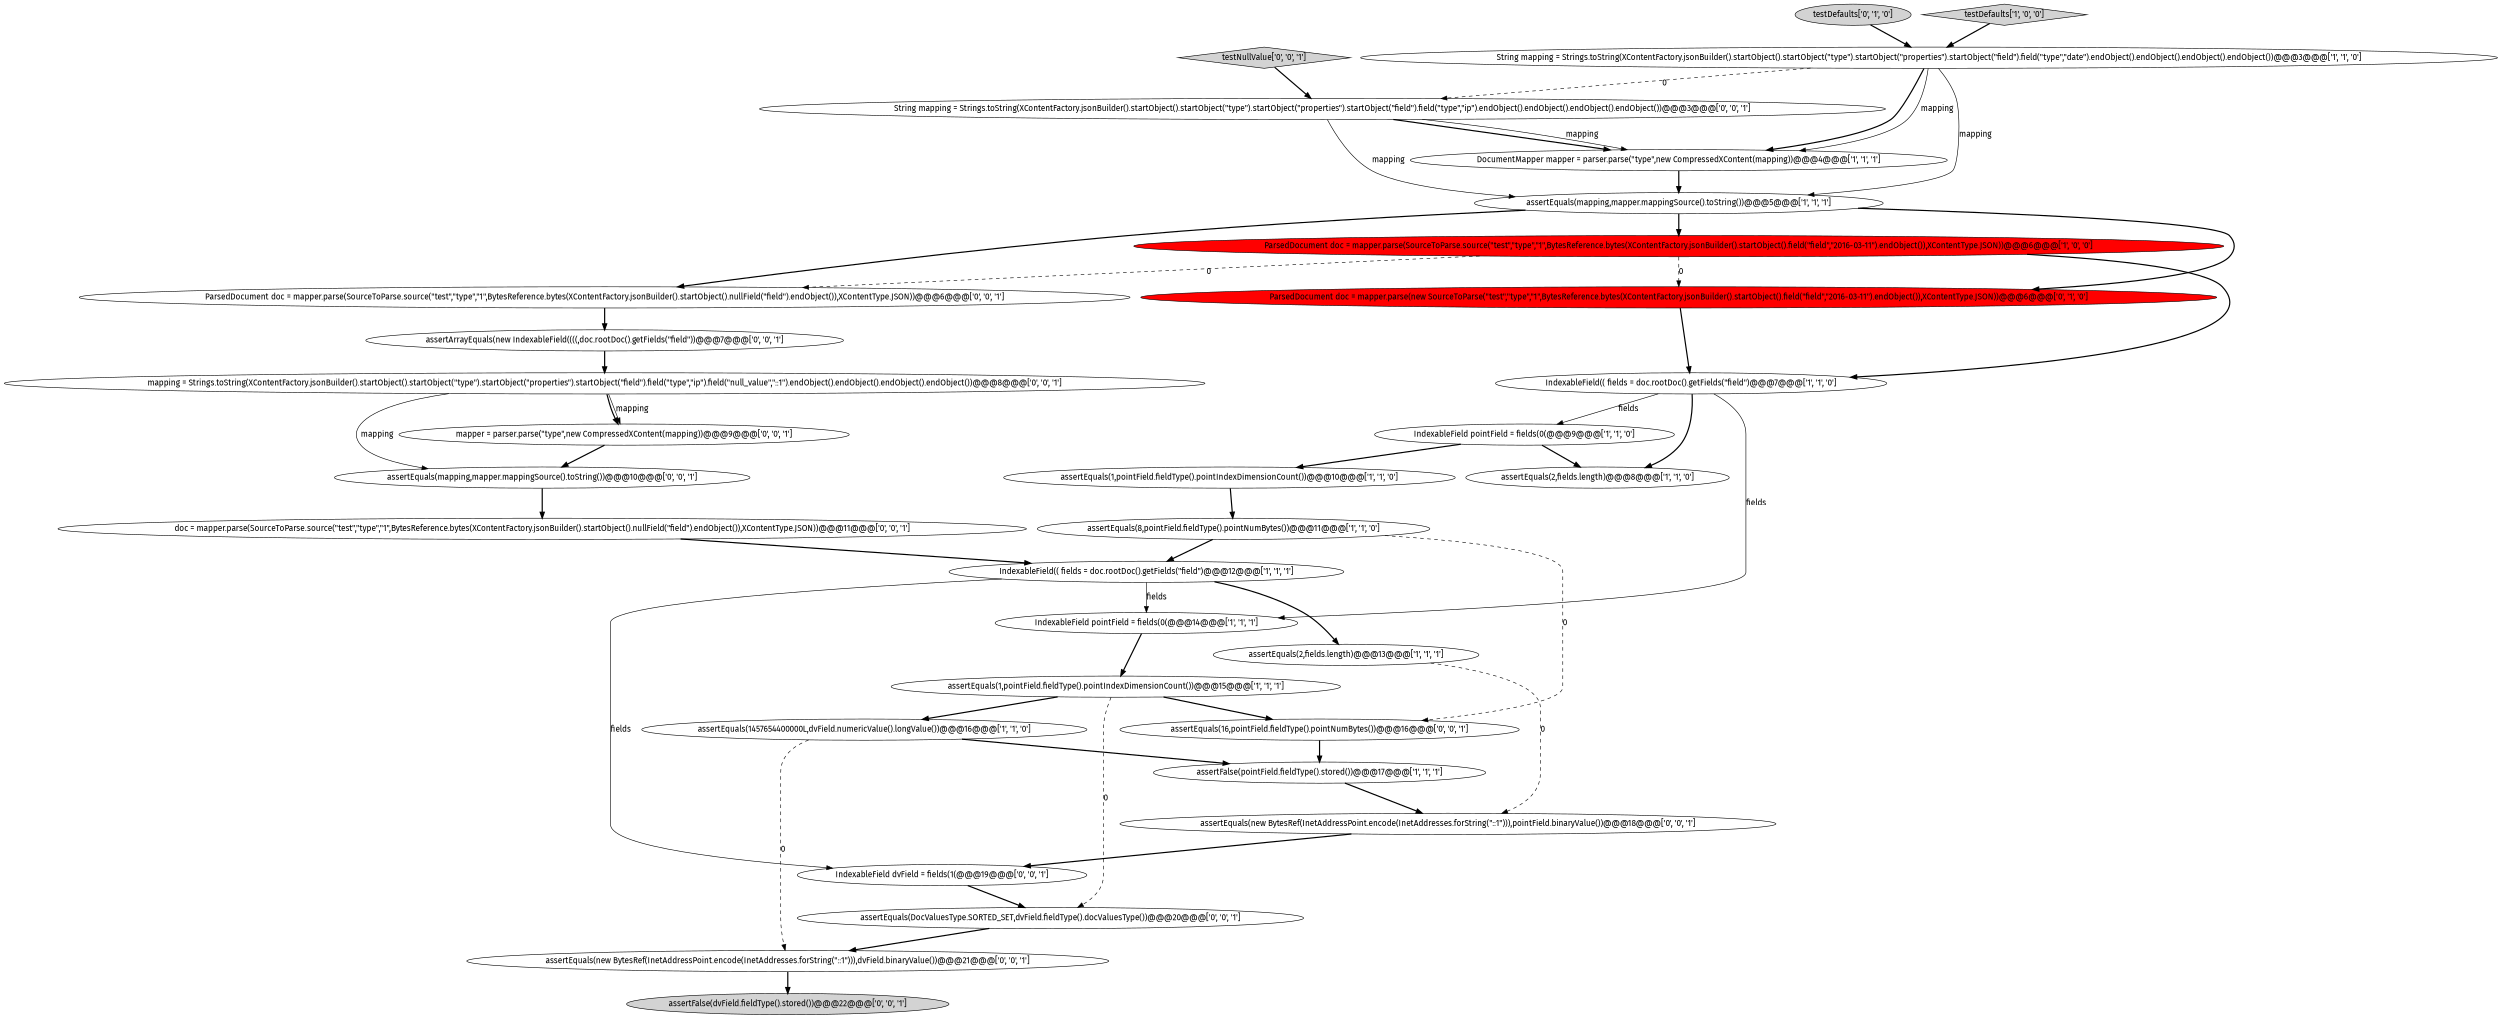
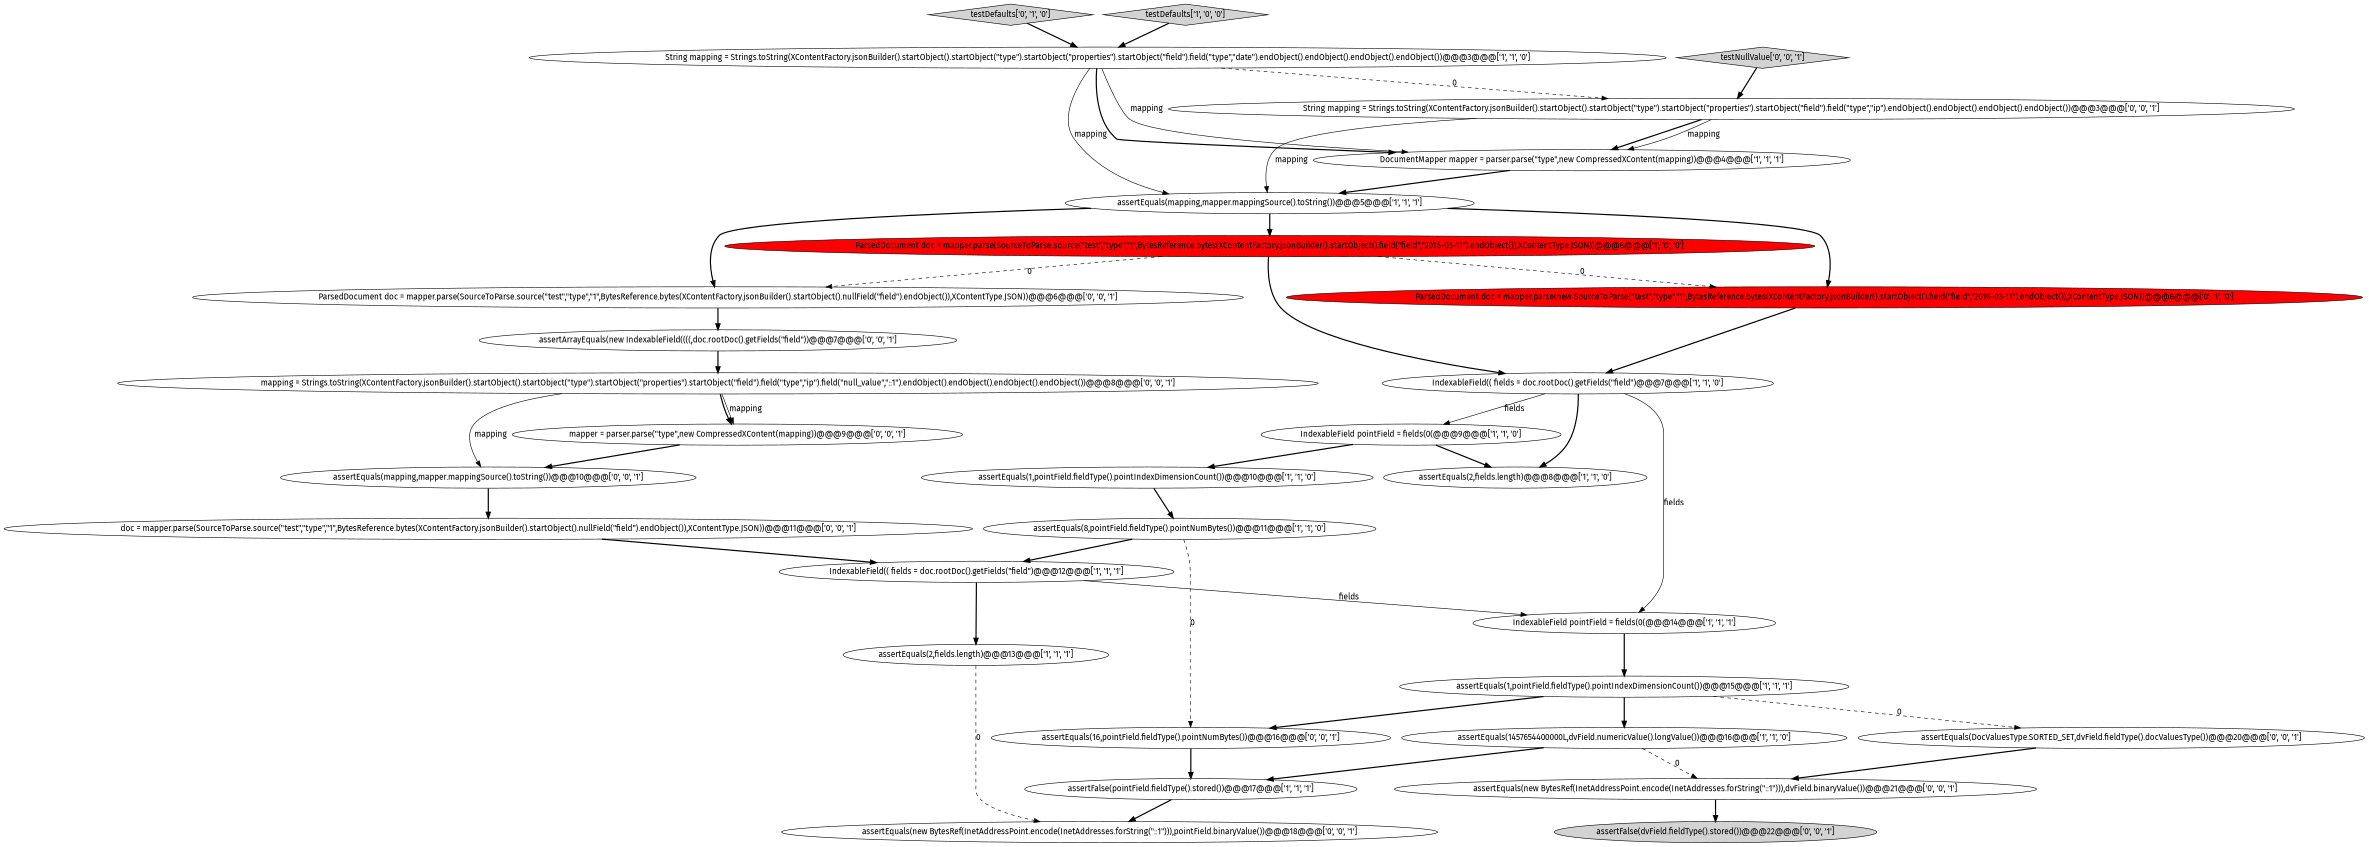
node "testDefaults['0', '1', '0']": shape ellipse -> diamond
node "IndexableField dvField = fields(1(@@@19@@@['0', '0', '1']": removed
